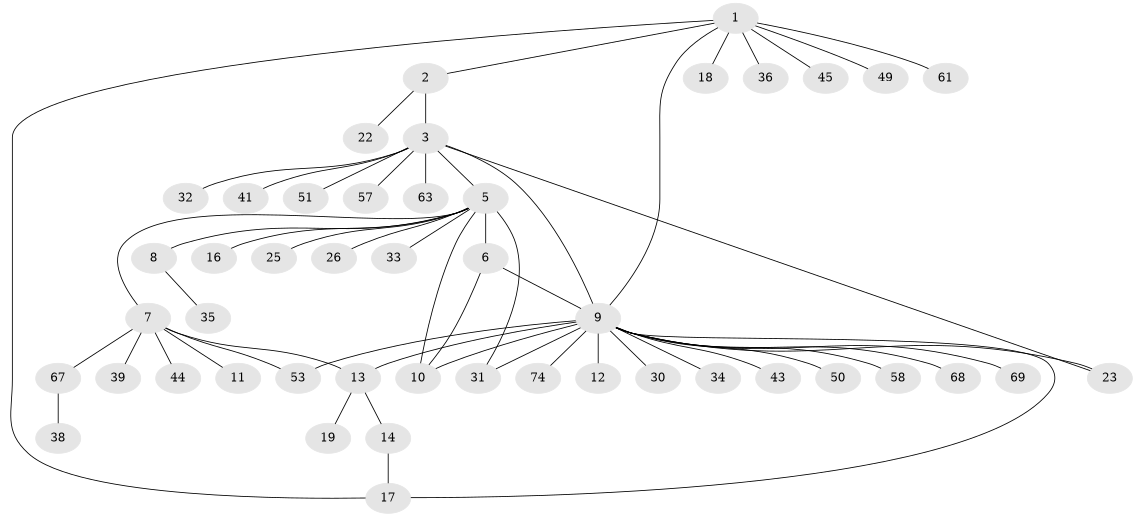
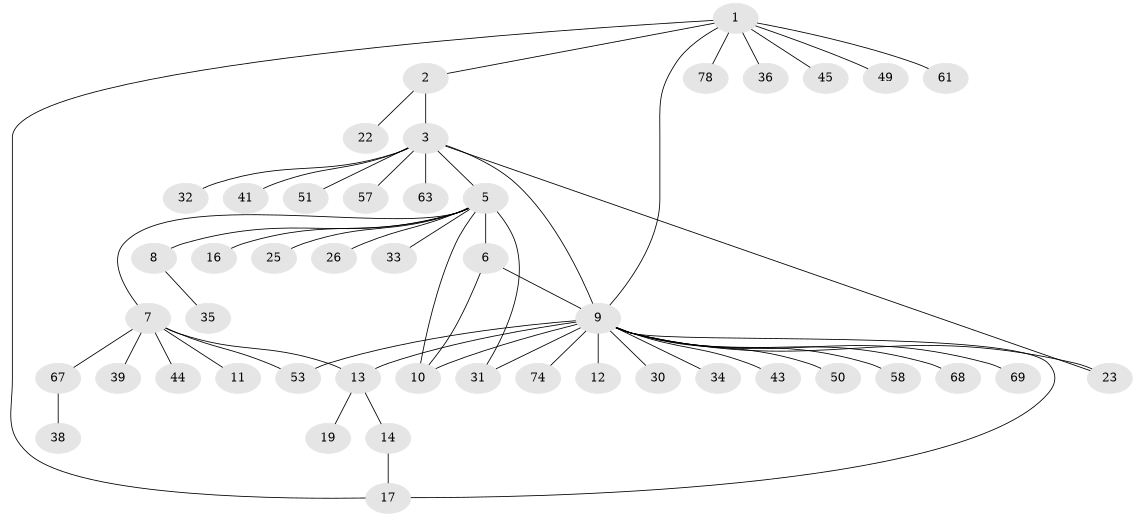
node "18": label "18" -> "78"
